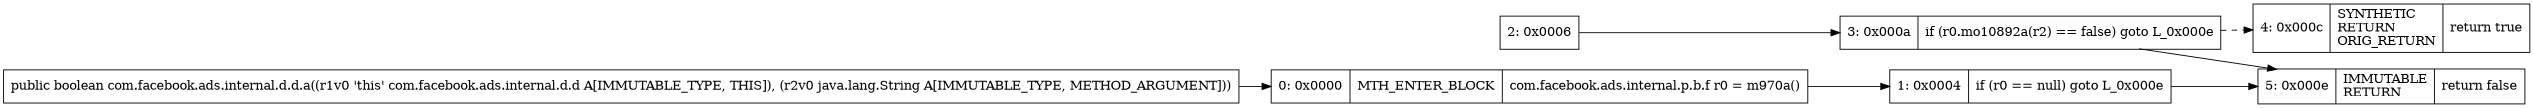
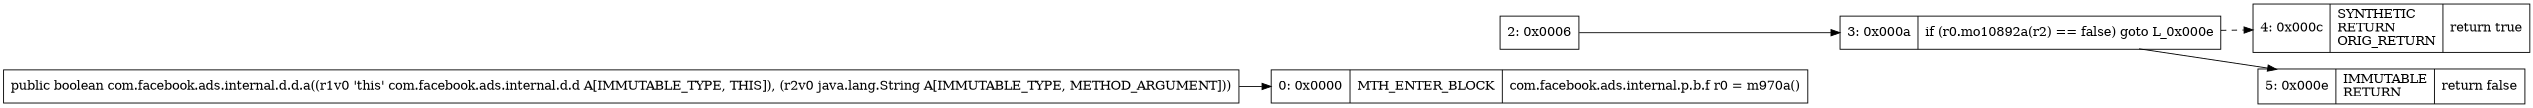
node "1: 0x0004": removed
